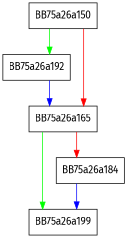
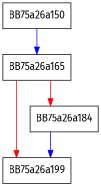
edge "BB75a26a150" -> "BB75a26a165": color red -> blue
node "BB75a26a192": removed
edge "BB75a26a165" -> "BB75a26a199": color green -> red
